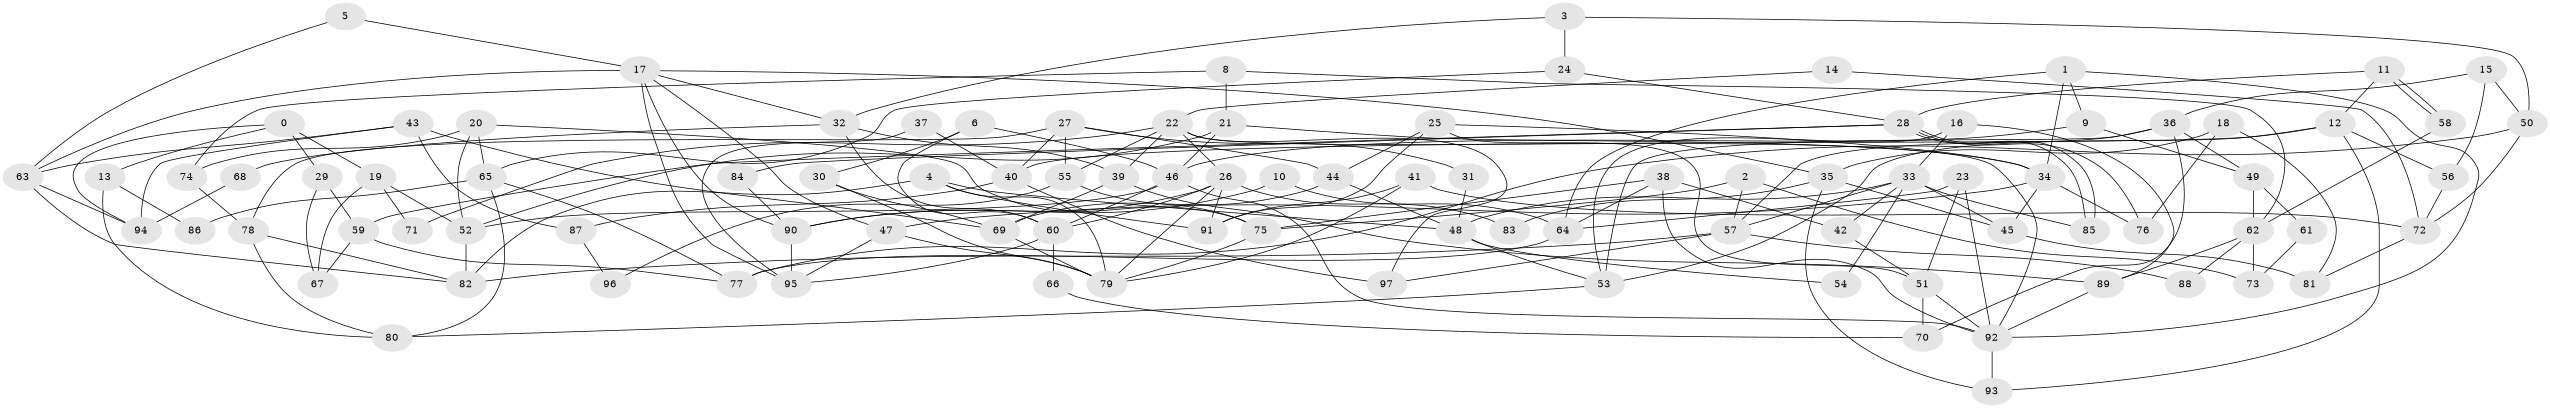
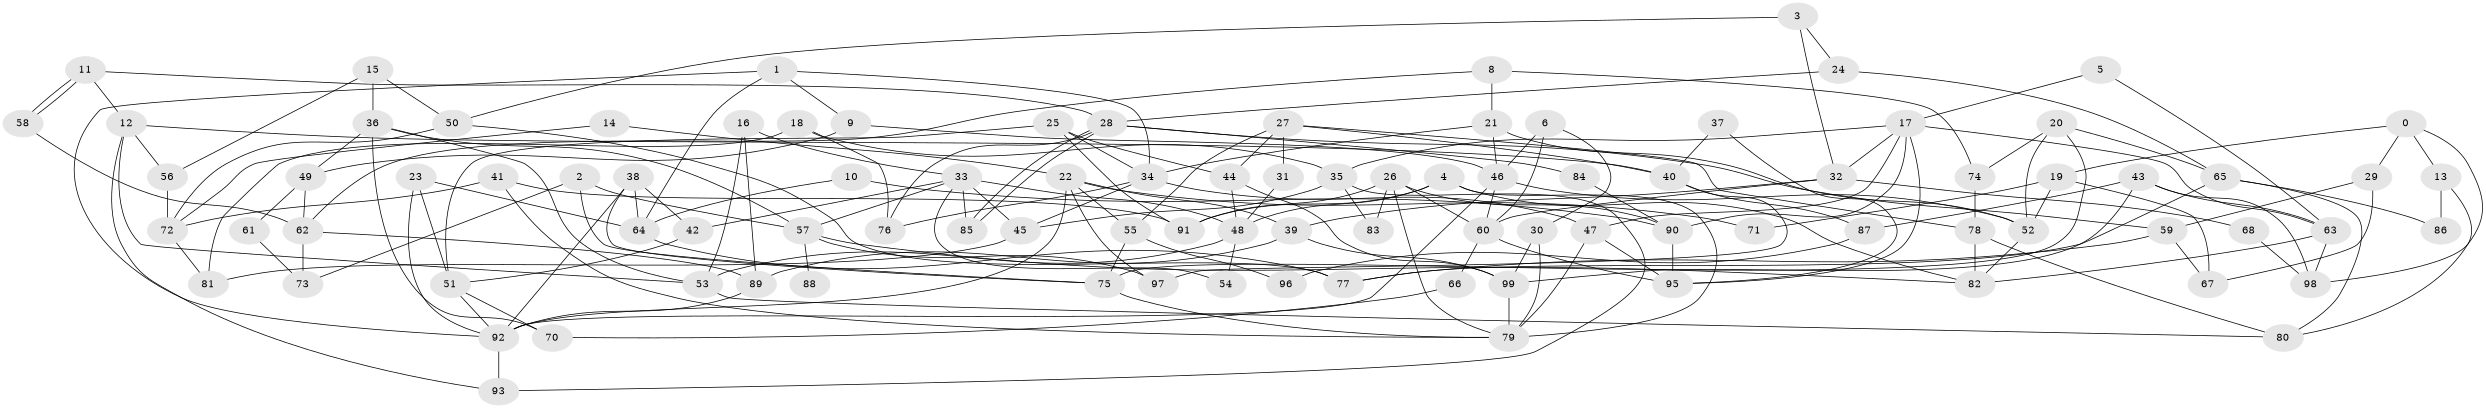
edge "22" -- "26": removed
node "94": label "94" -> "98"
node "69": label "69" -> "99"
edge "62" -- "88": removed
